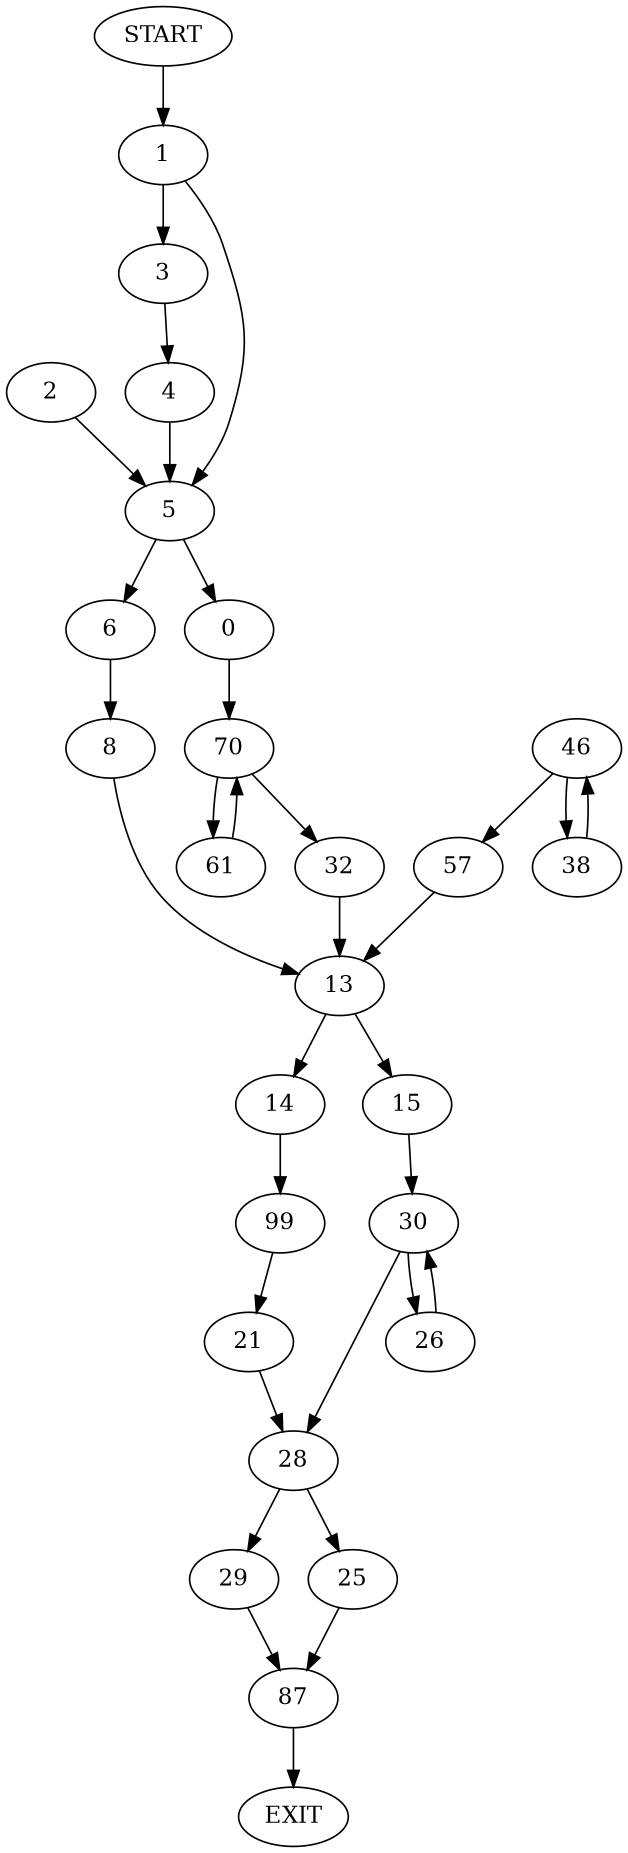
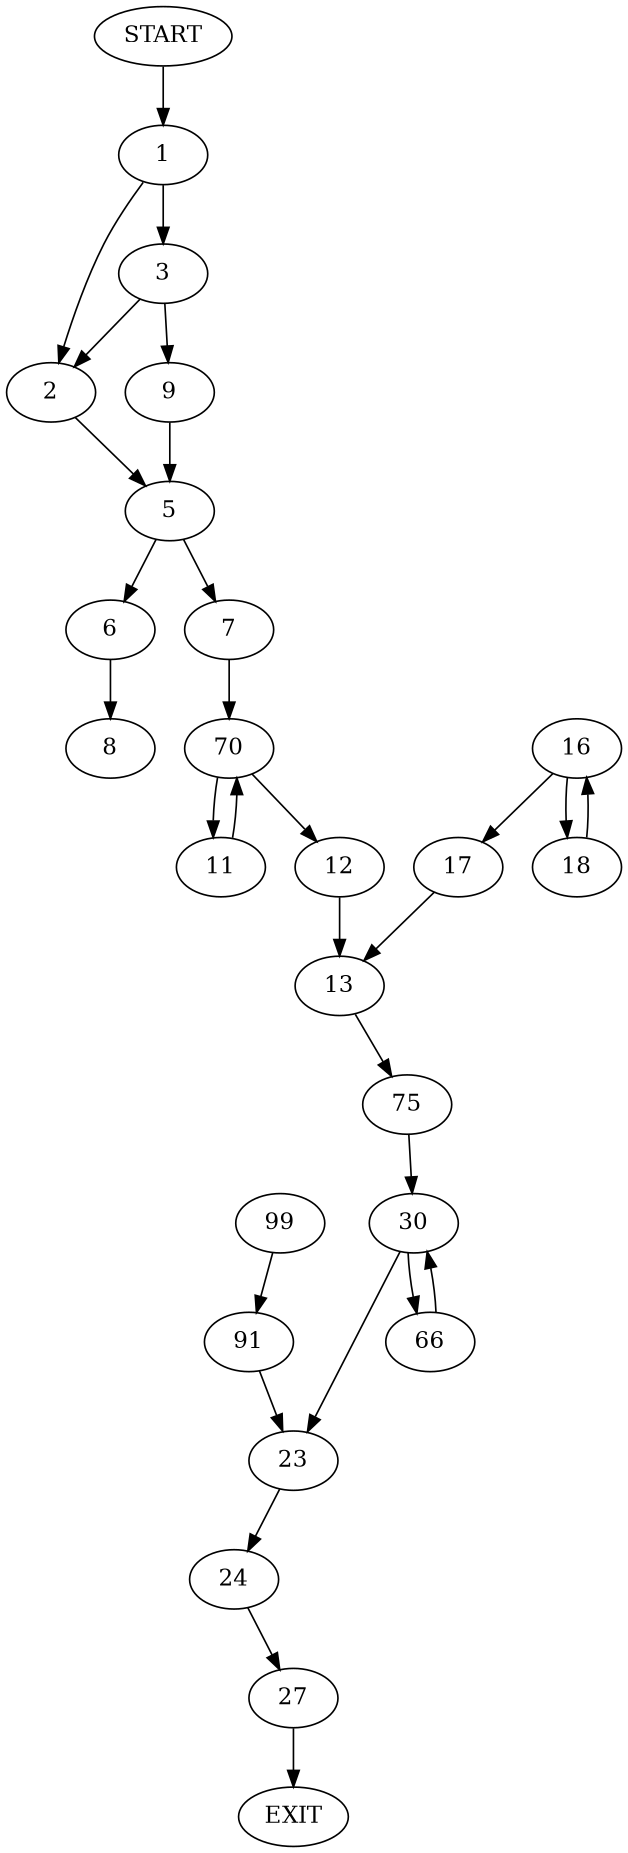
edge "1" -> "5": now "1" -> "2"
edge "3" -> "2": added
node "4": label "4" -> "9"
node "0": label "0" -> "7"
node "46": label "46" -> "16"
node "61": label "61" -> "11"
node "32": label "32" -> "12"
node "57": label "57" -> "17"
node "38": label "38" -> "18"
edge "8" -> "13": removed
node "14": removed
node "15": label "15" -> "75"
node "21": label "21" -> "91"
node "26": label "26" -> "66"
node "28": label "28" -> "23"
node "29": label "29" -> "24"
node "25": removed
node "87": label "87" -> "27"
